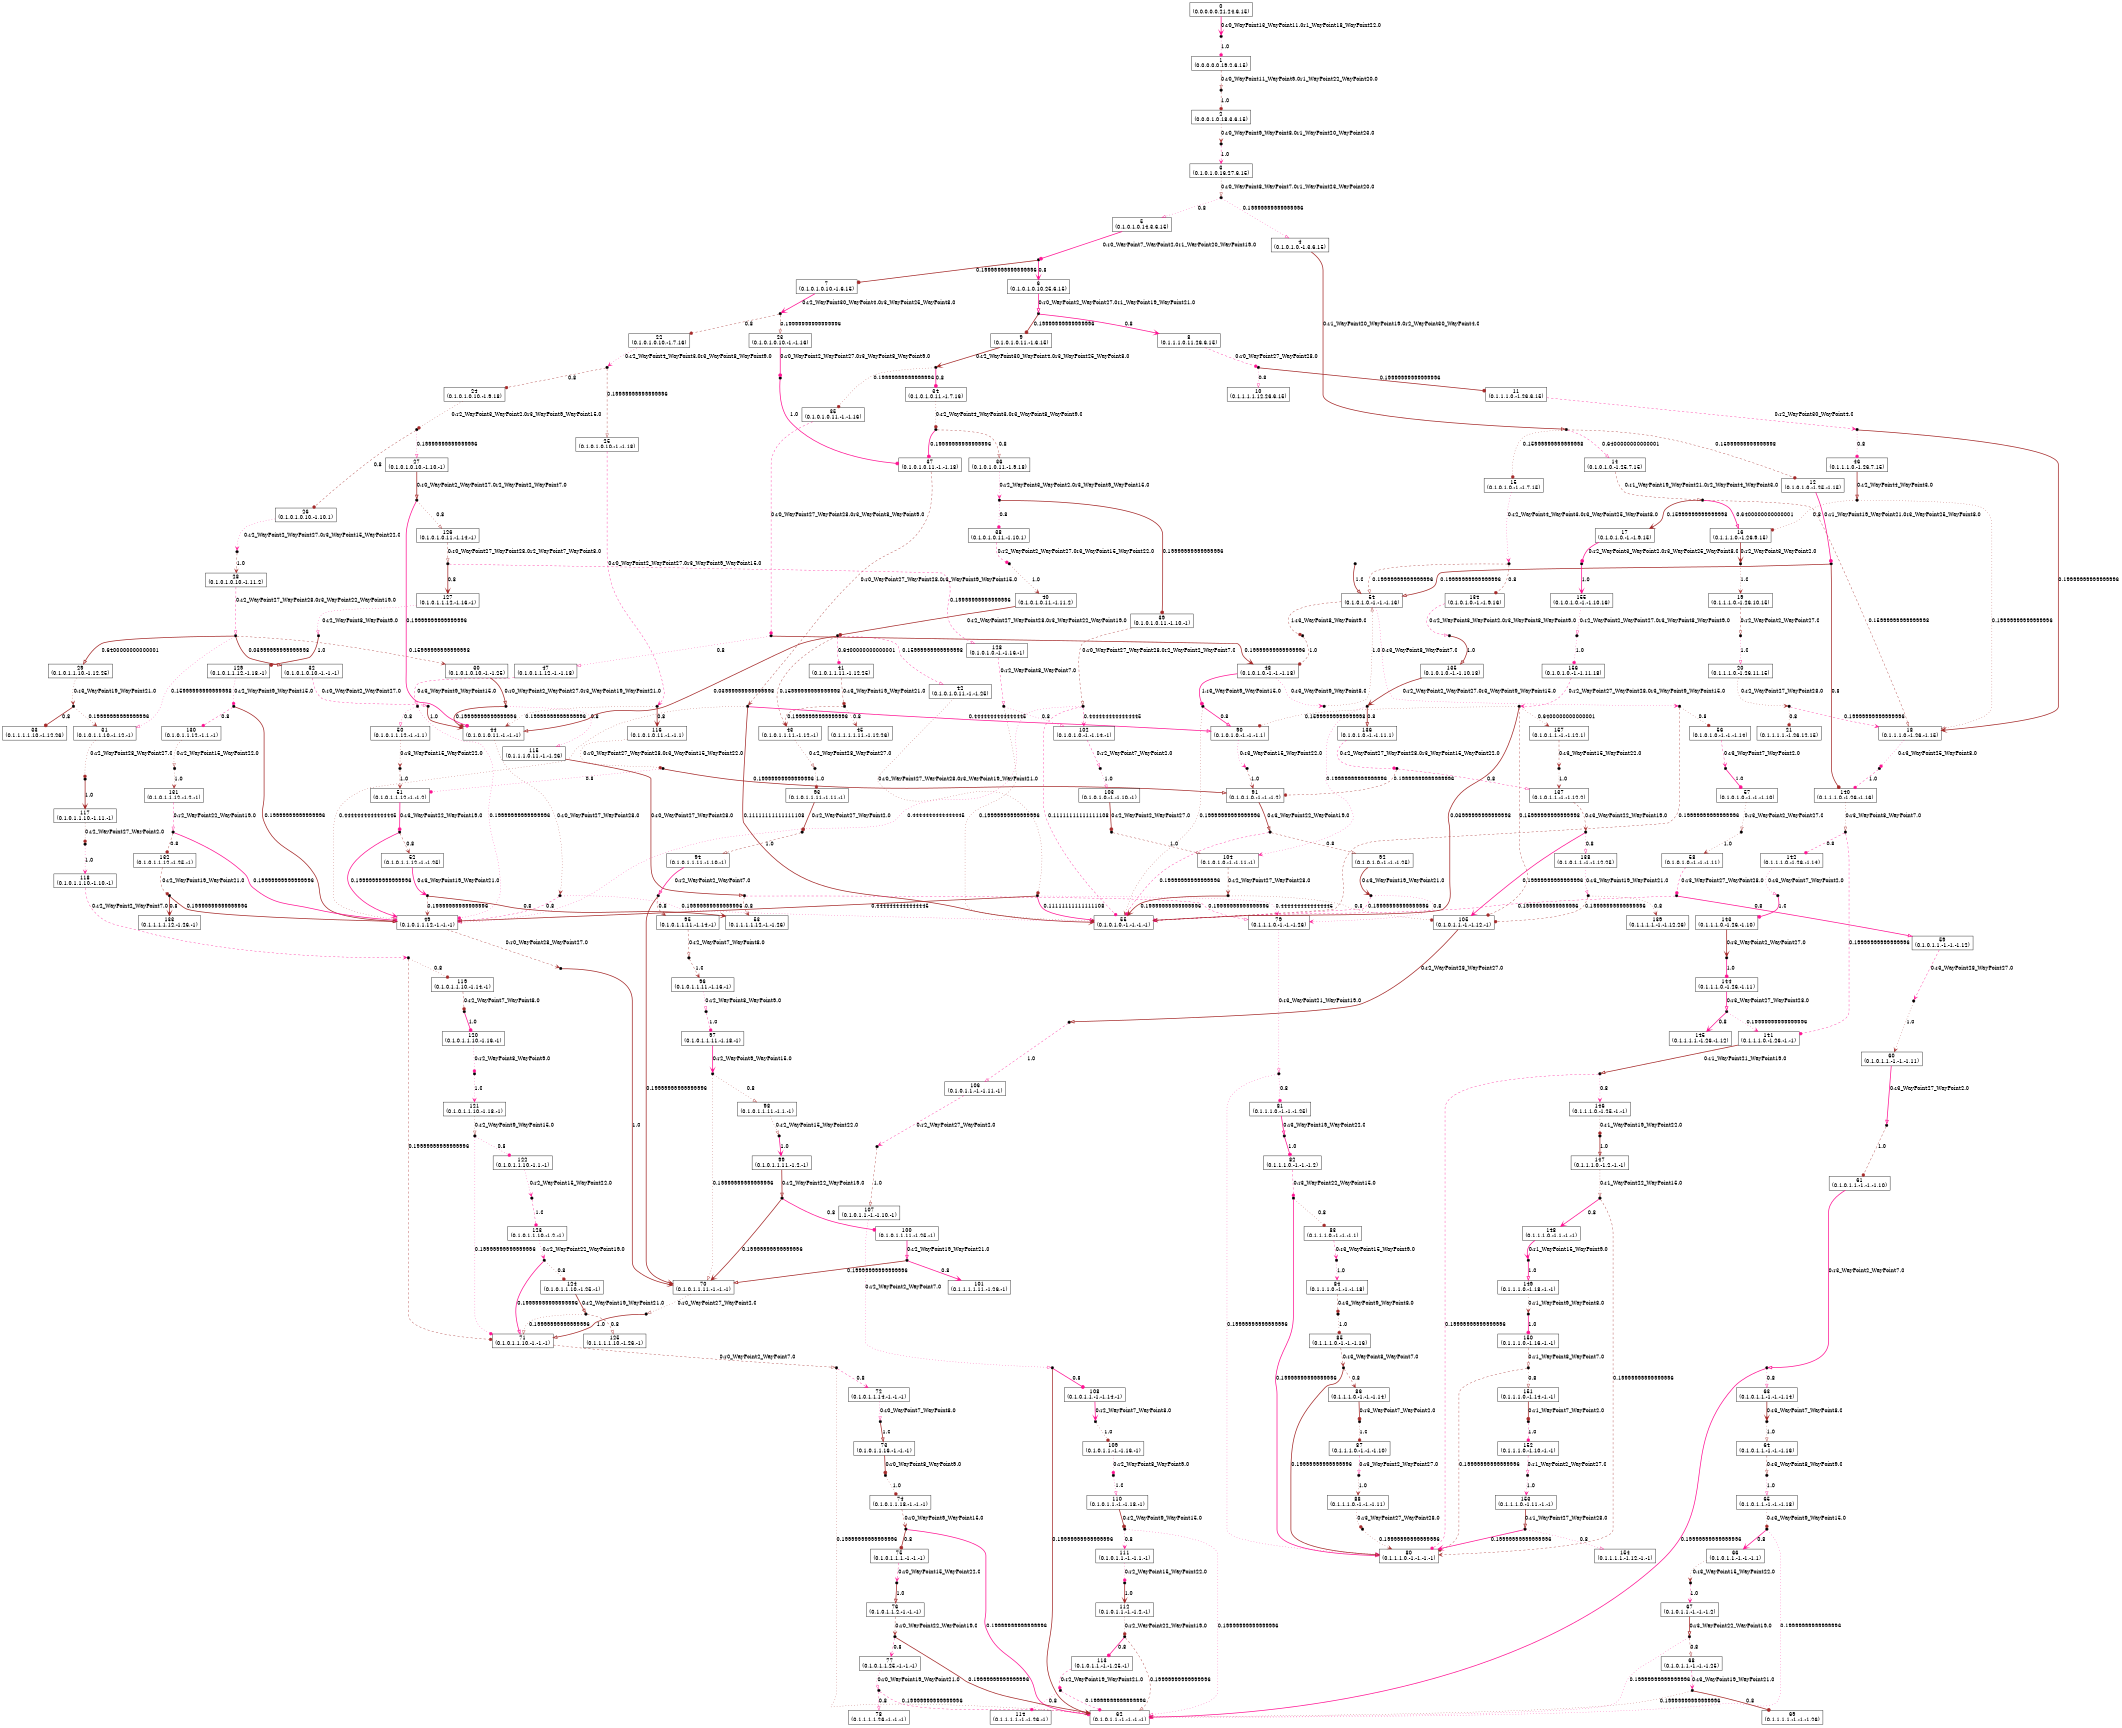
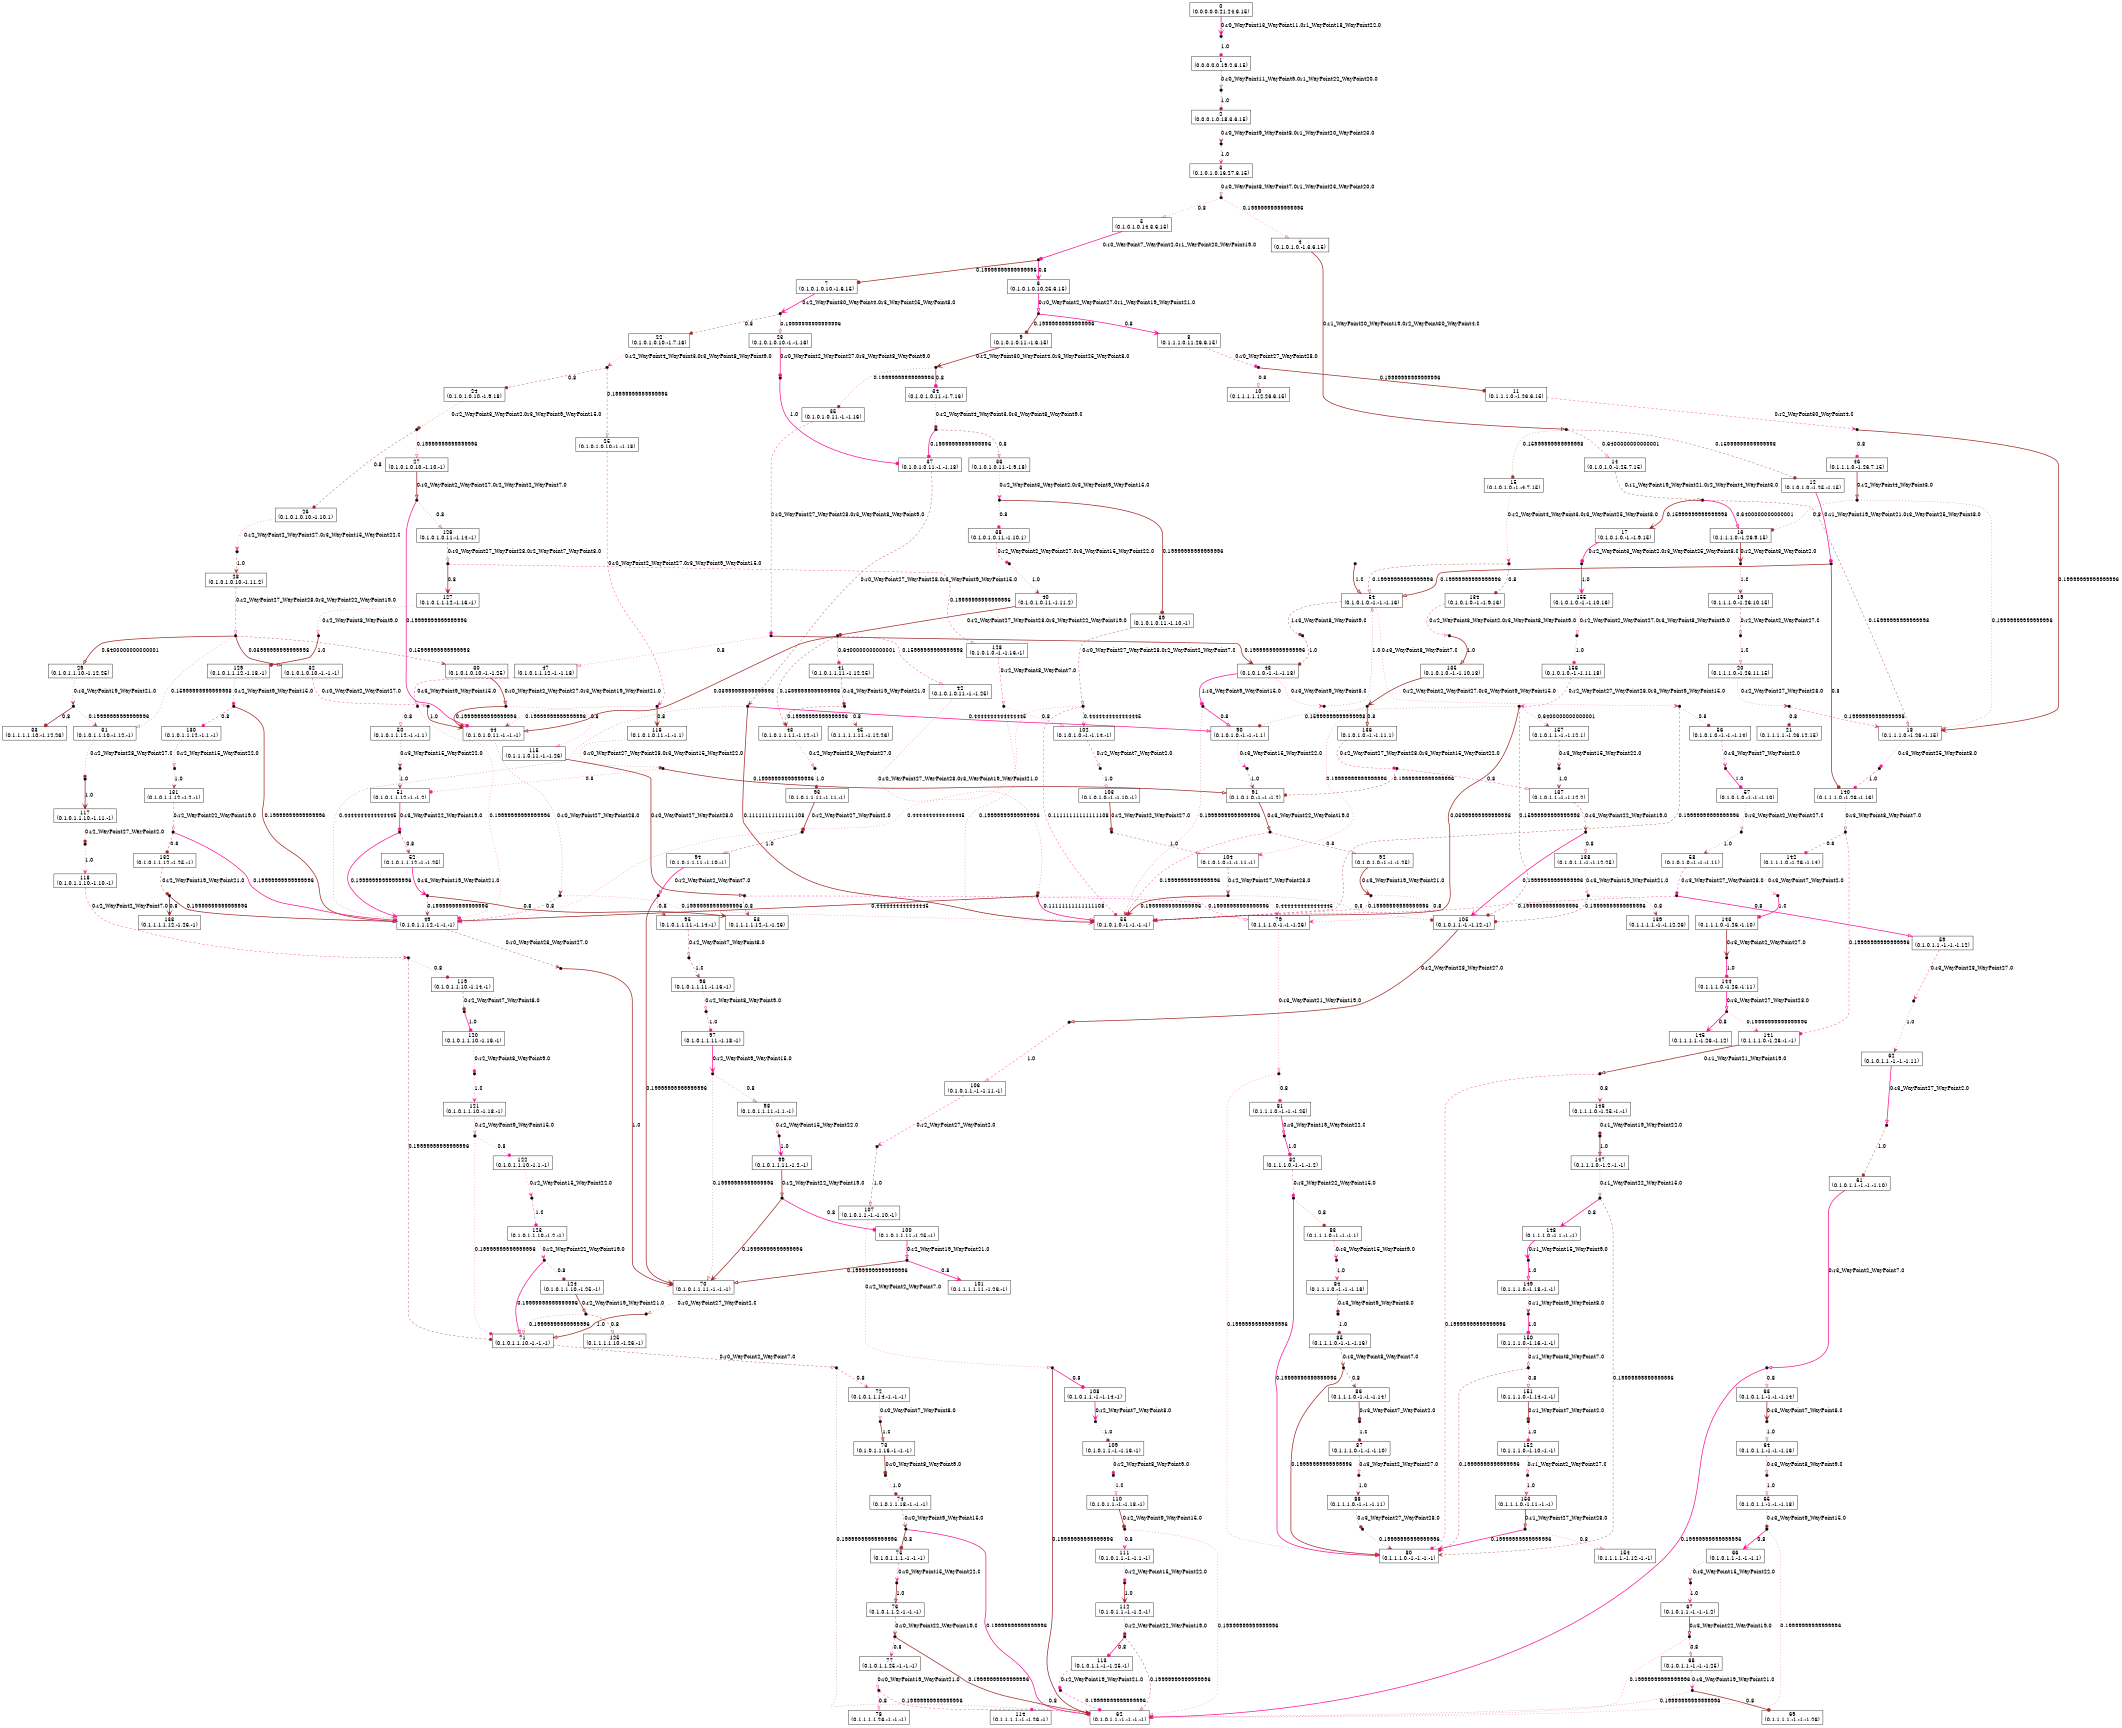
node "15 (0,1,0,1,0,-1,-1,7,15)": label "15 (0,1,0,1,0,-1,-1,7,15)" -> "15 (0,1,0,1,0,-1,-4,7,15)"
node "60 (0,1,0,1,1,-1,-1,-1,11)": label "60 (0,1,0,1,1,-1,-1,-1,11)" -> "62 (0,1,0,1,1,-1,-1,-1,11)"
